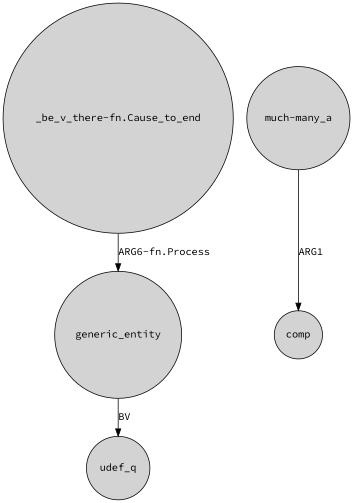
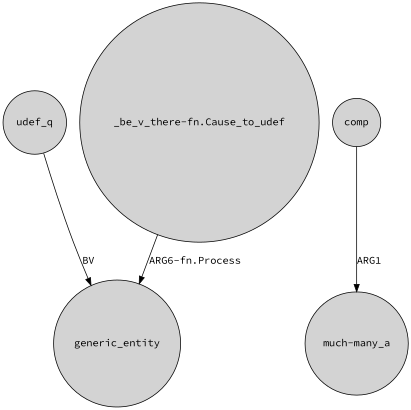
node "_be_v_there-fn.Cause_to_end": label "_be_v_there-fn.Cause_to_end" -> "_be_v_there-fn.Cause_to_udef"
edge "much-many_a" -> "comp": reversed
edge "generic_entity" -> "udef_q": reversed
